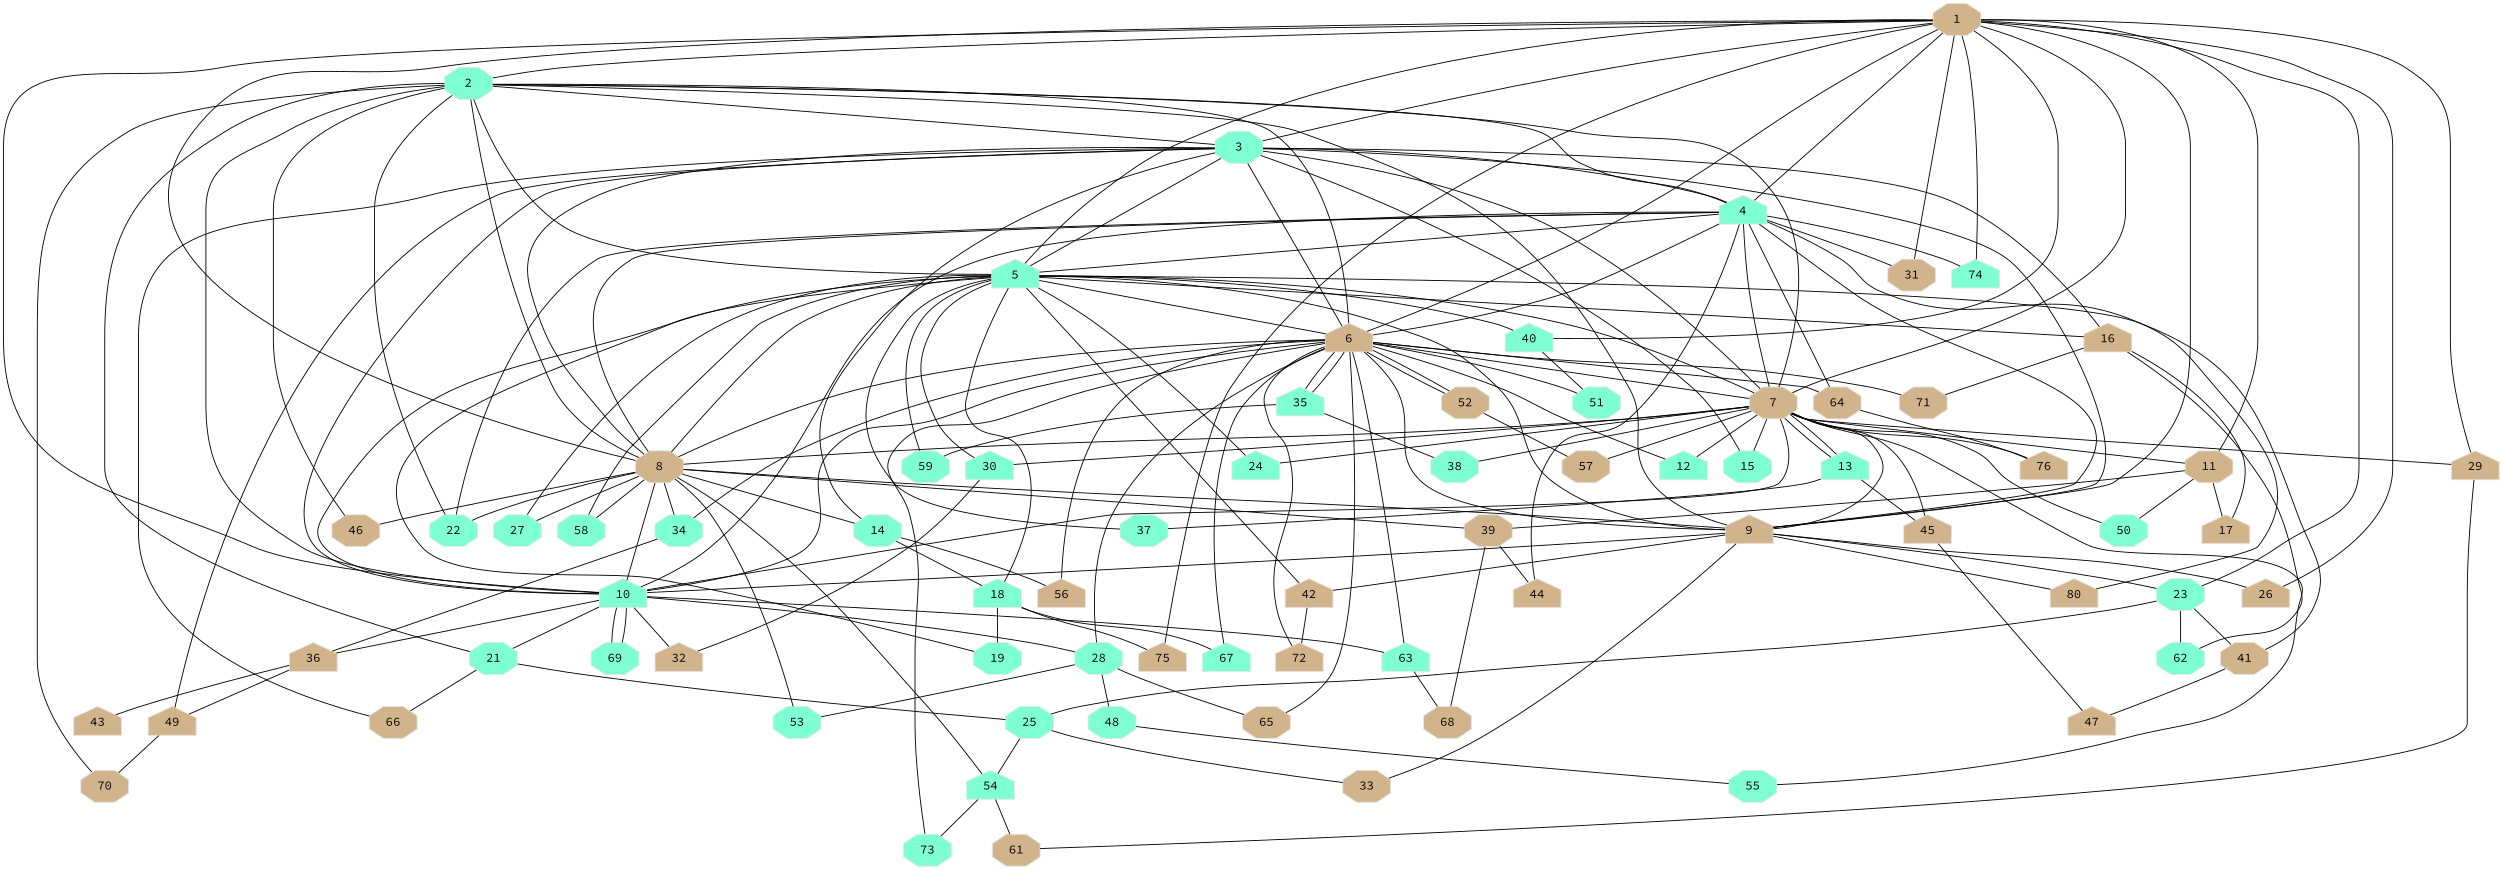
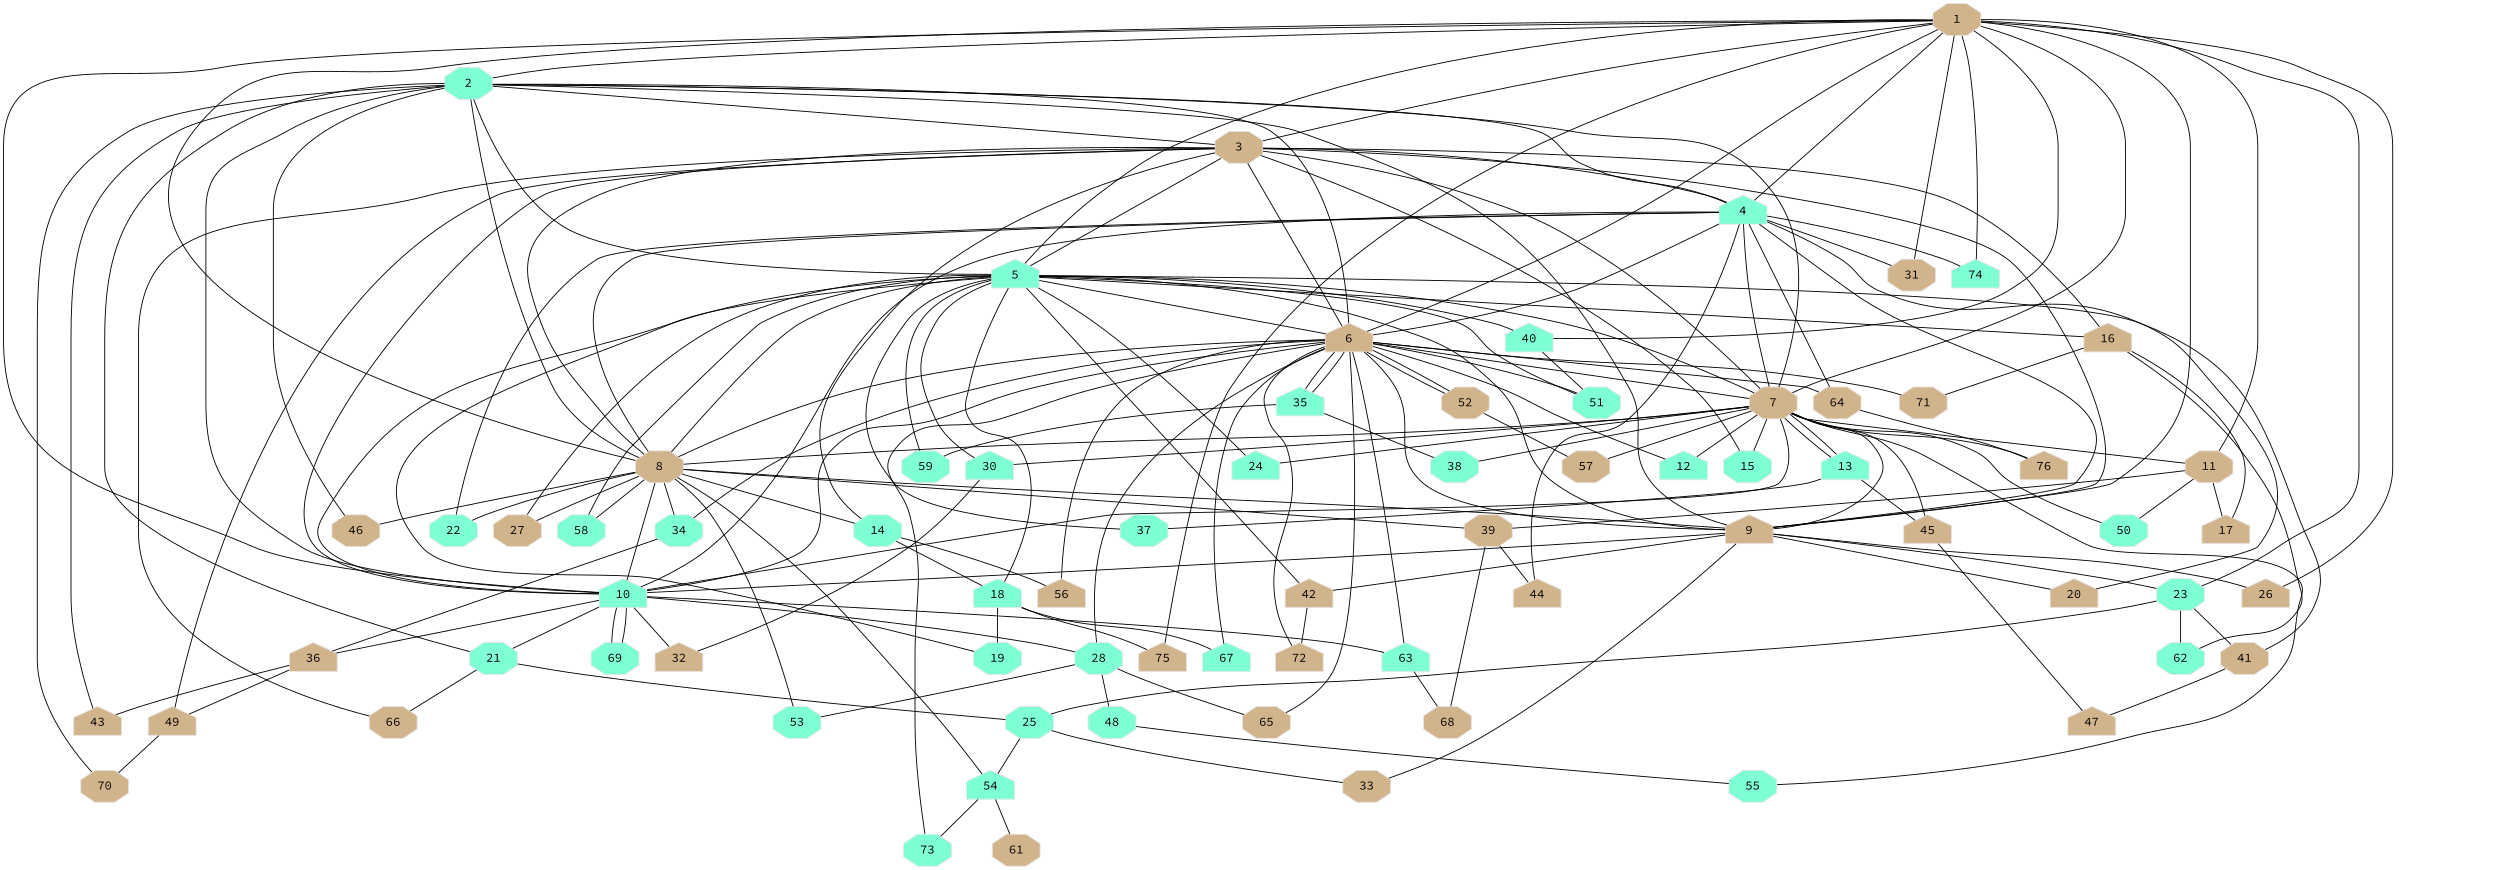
node "3": fillcolor aquamarine -> tan
edge "4" -- "5": now "51" -- "5"
edge "2" -- "22": now "2" -- "43"
node "29": removed
node "27": fillcolor aquamarine -> tan
node "80": label "80" -> "20"
